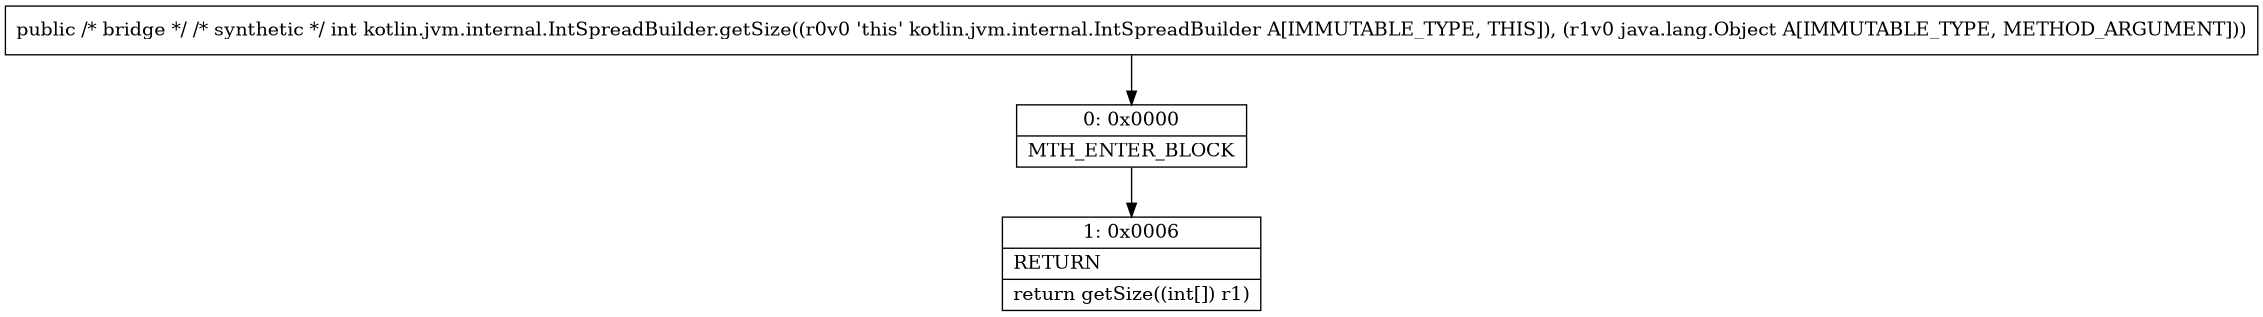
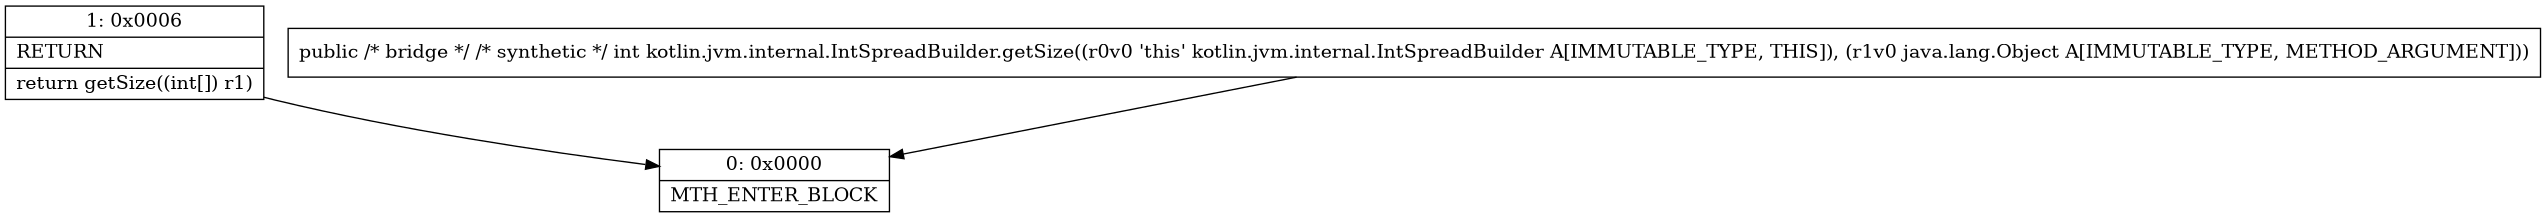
edge "0: 0x0000" -> "1: 0x0006": reversed
